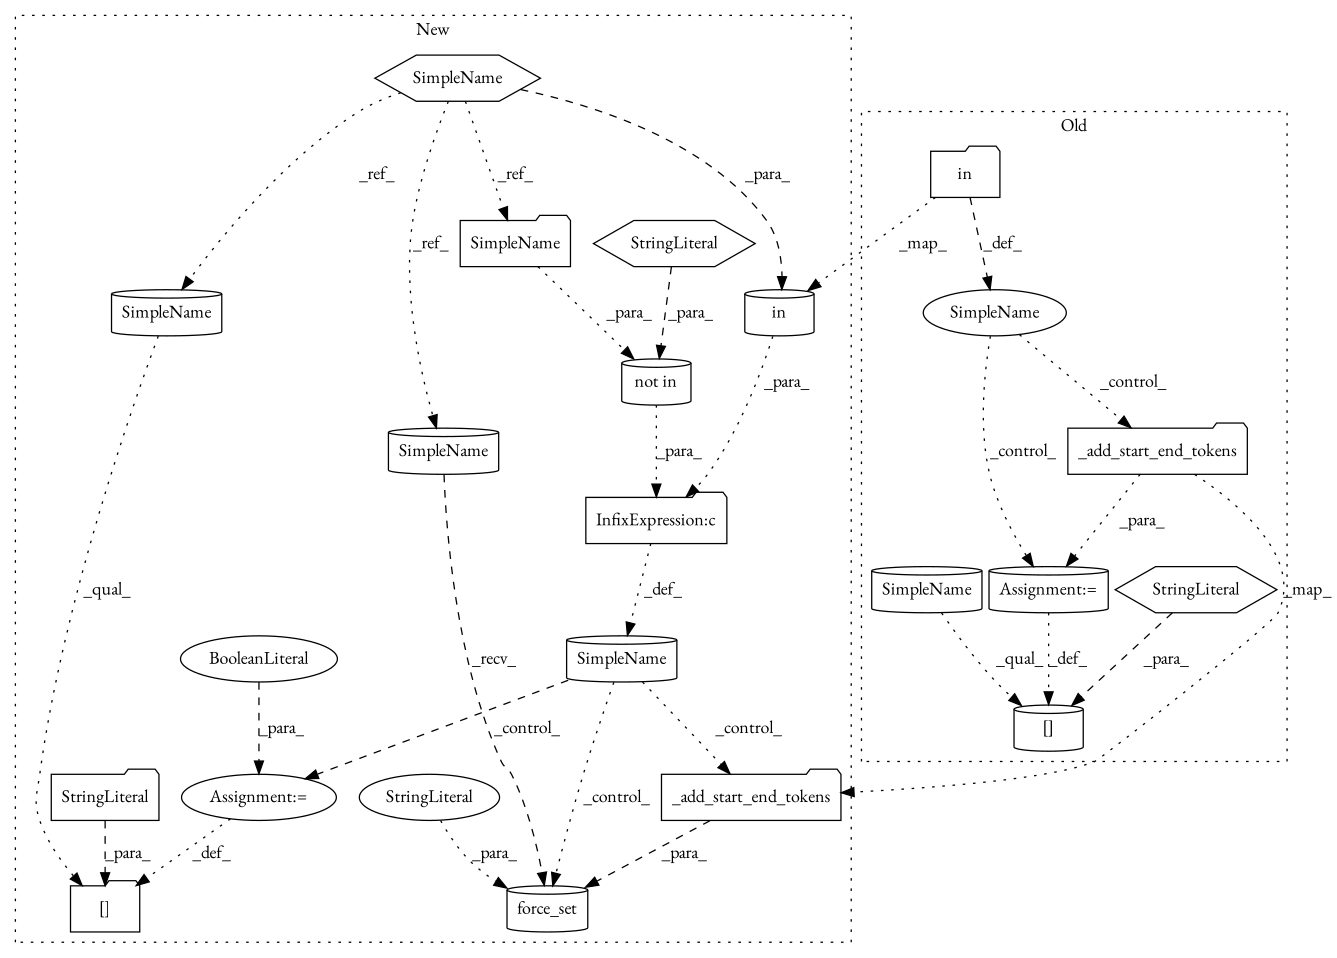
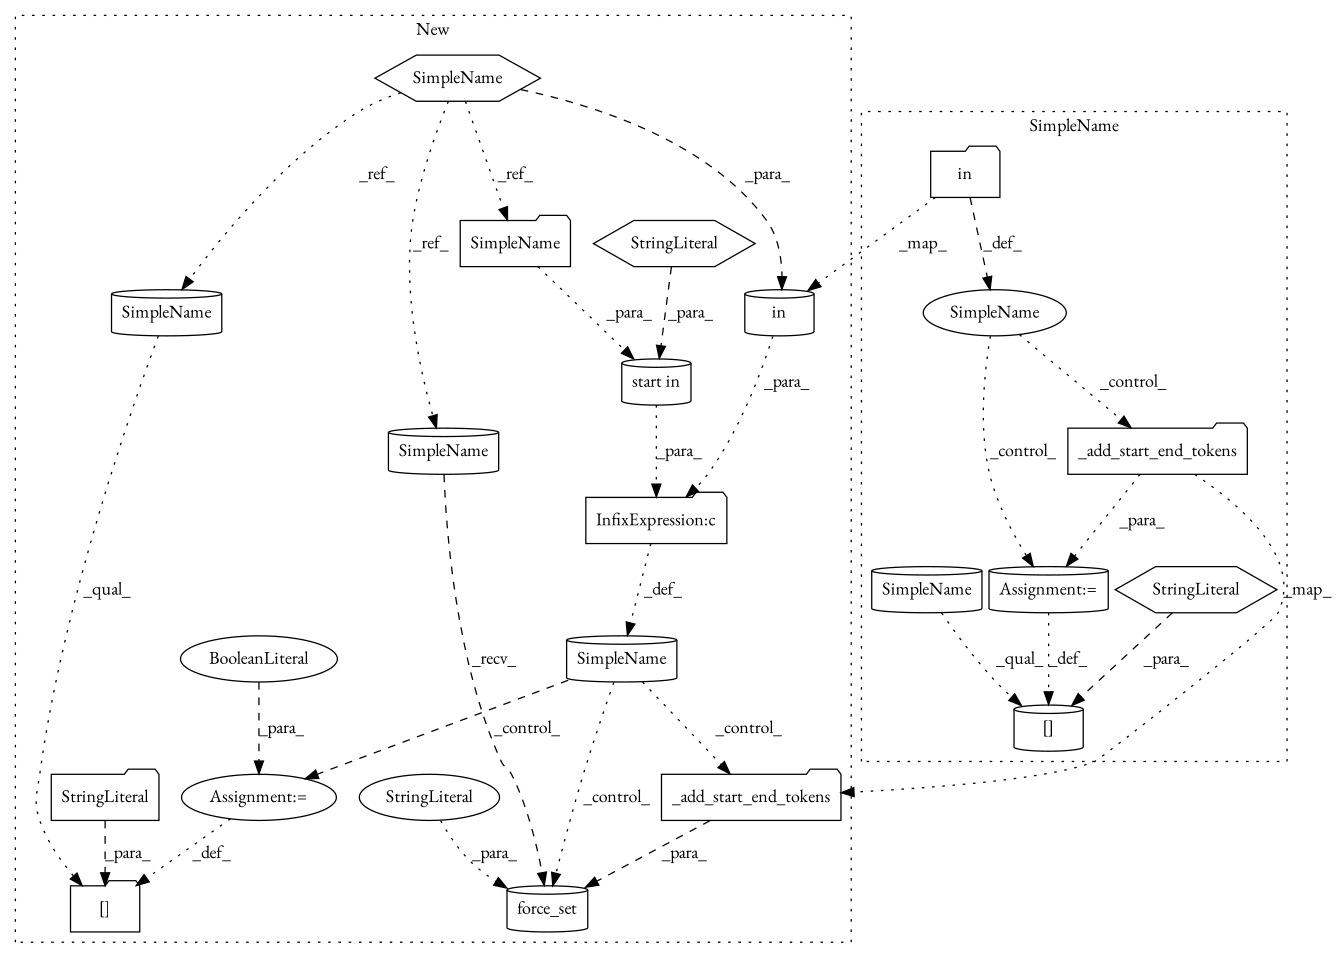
cluster "Old": label "Old" -> "SimpleName"
node "not in": label "not in" -> "start in"
